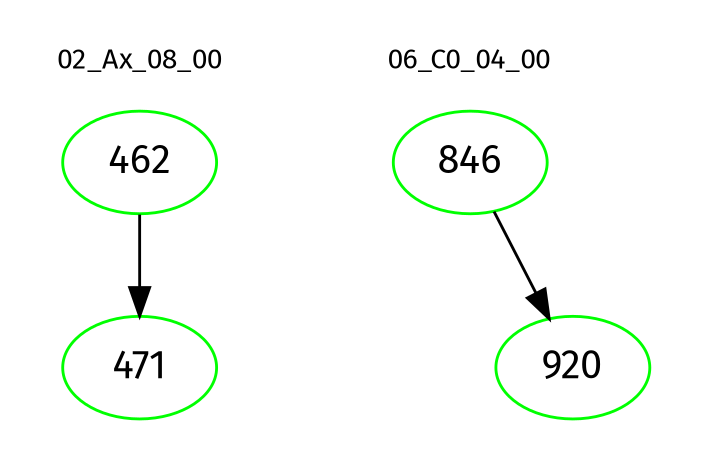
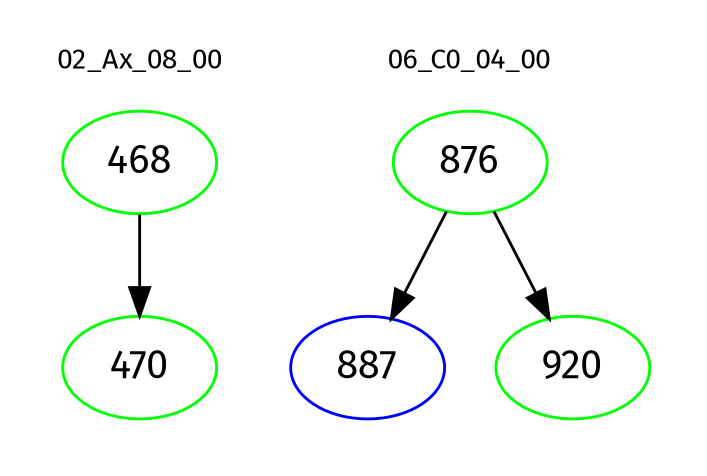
node "462": label "462" -> "468"
node "846": label "846" -> "876"
node "471": label "471" -> "470"
node "887": added
